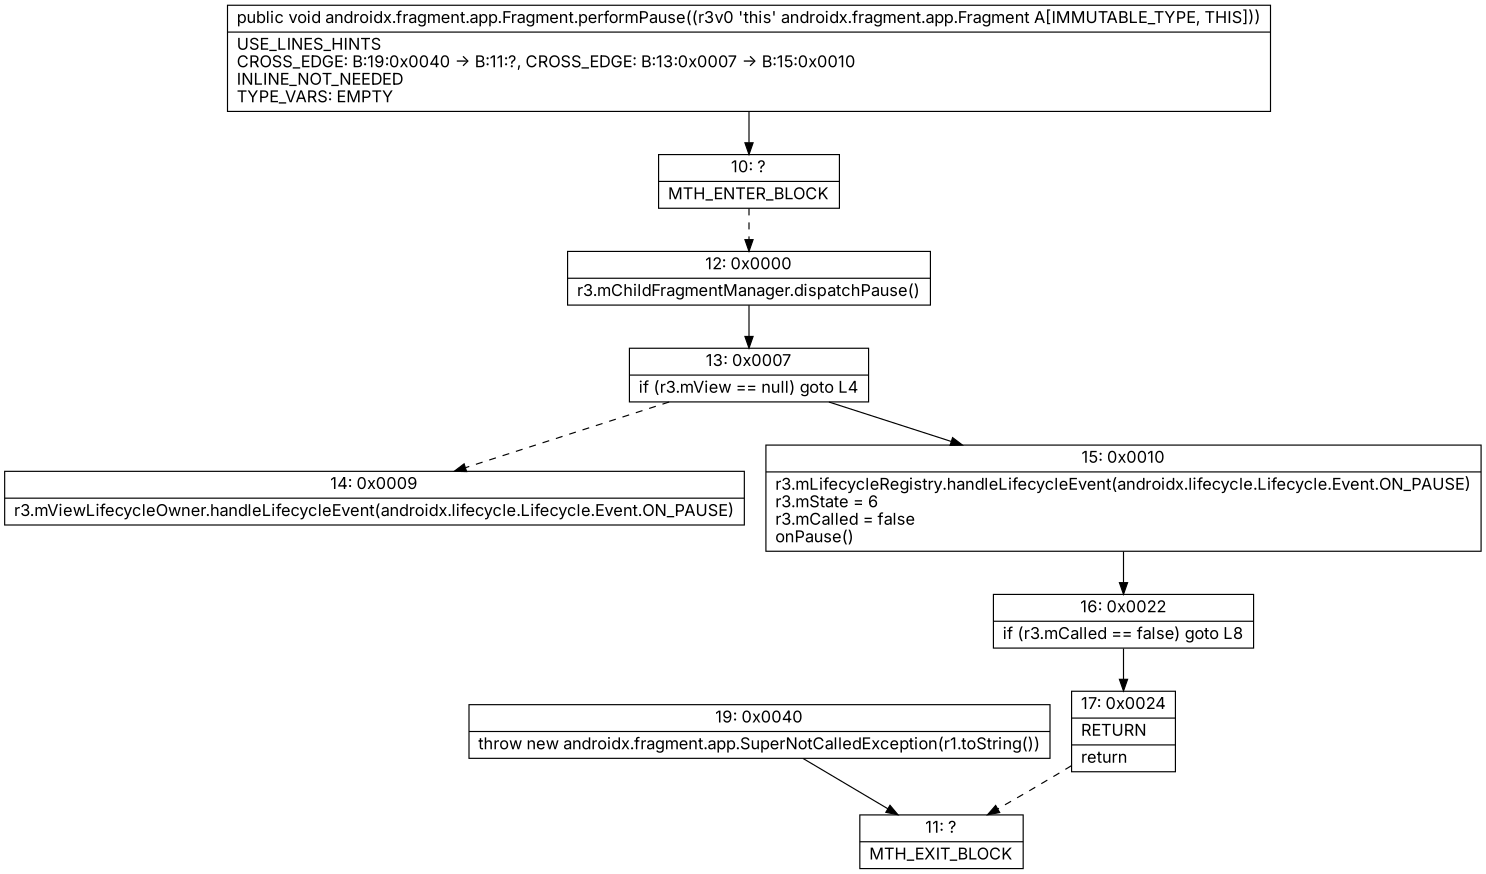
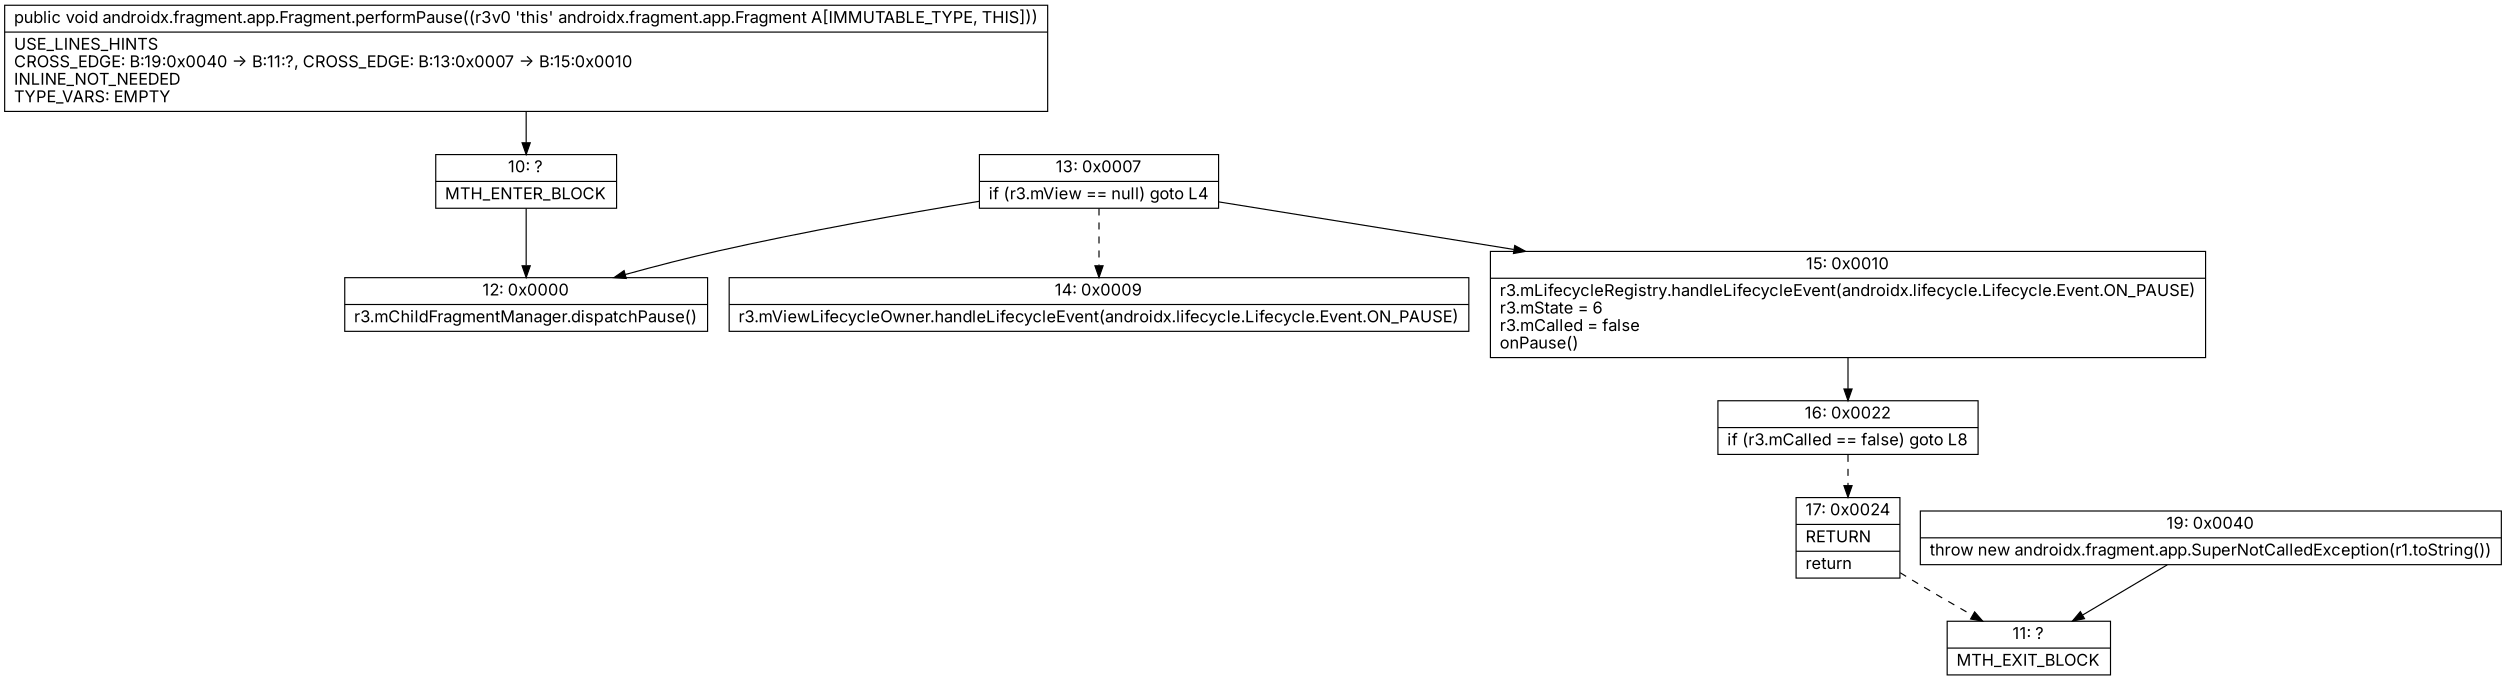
edge "10: ?" -> "12: 0x0000": style dashed -> solid
edge "12: 0x0000" -> "13: 0x0007": reversed
edge "16: 0x0022" -> "17: 0x0024": style solid -> dashed
